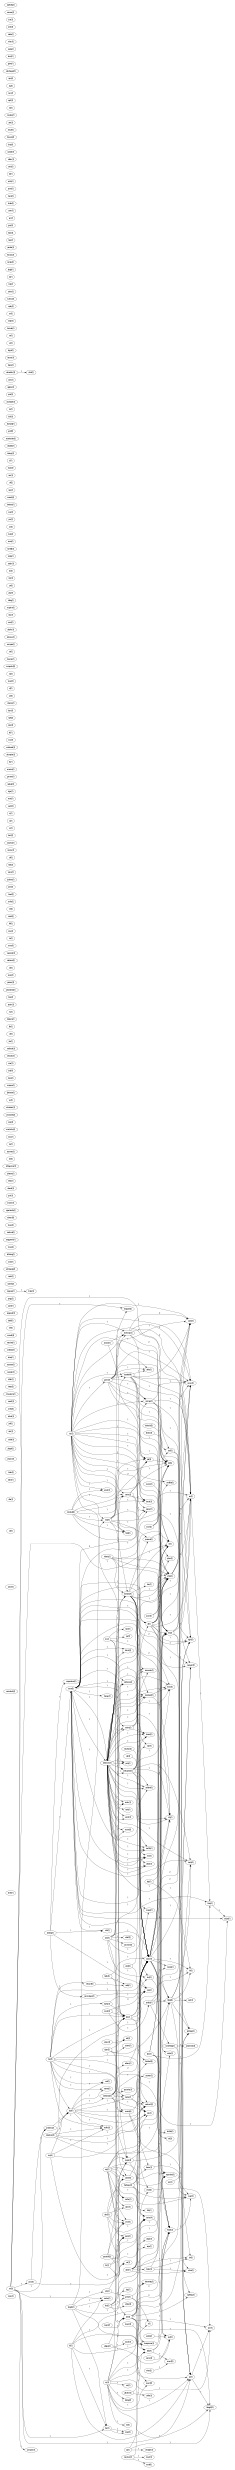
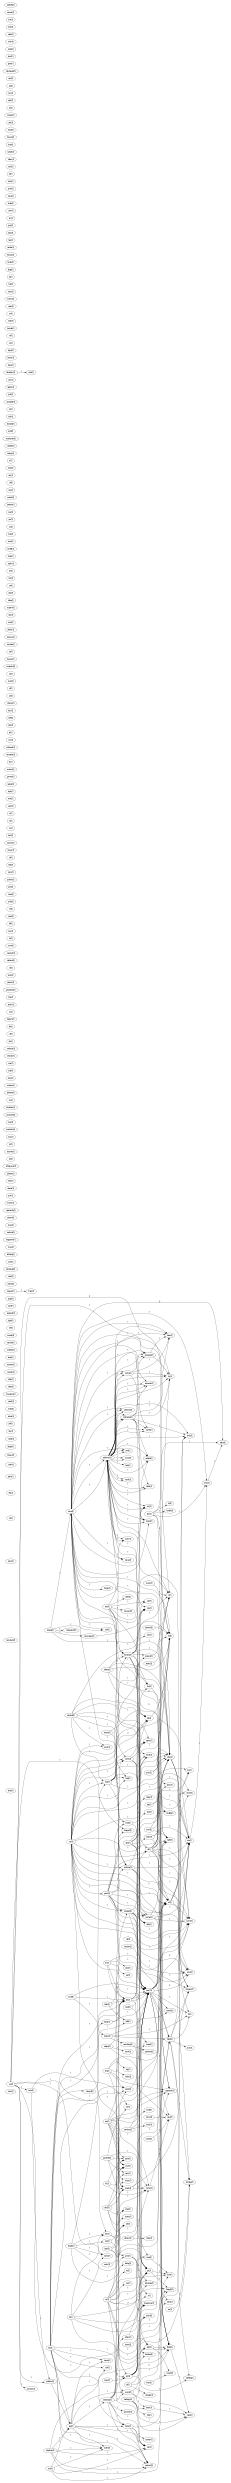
edge "average(1)" -> "lead(2)": removed, label "1"
